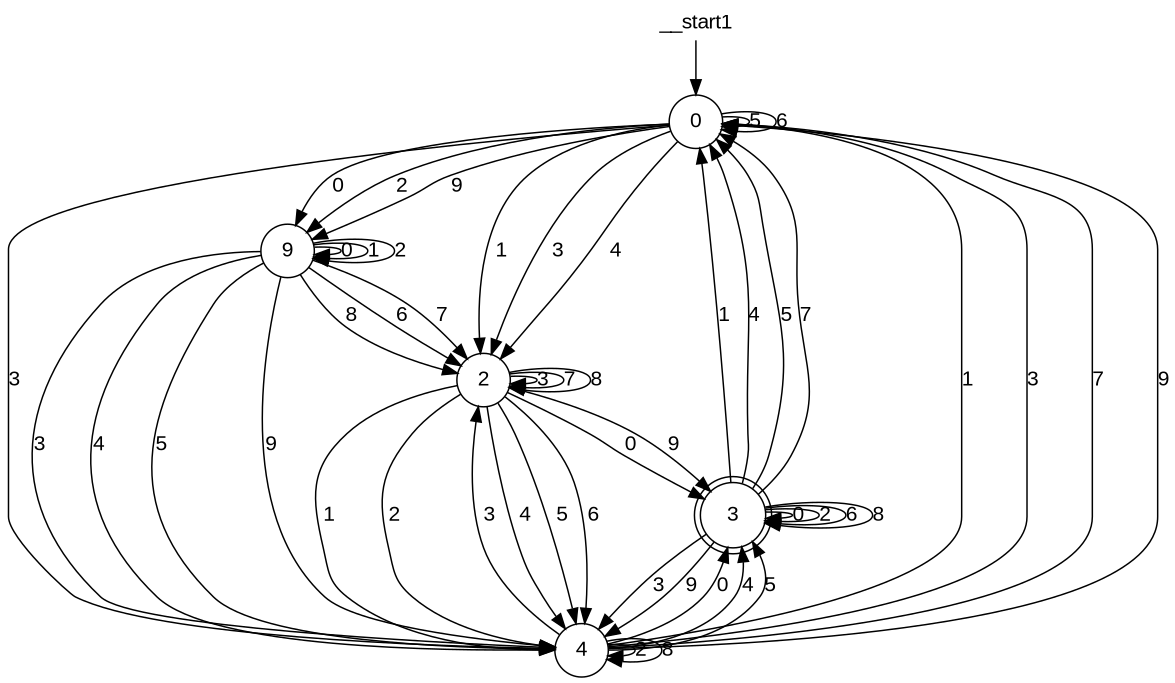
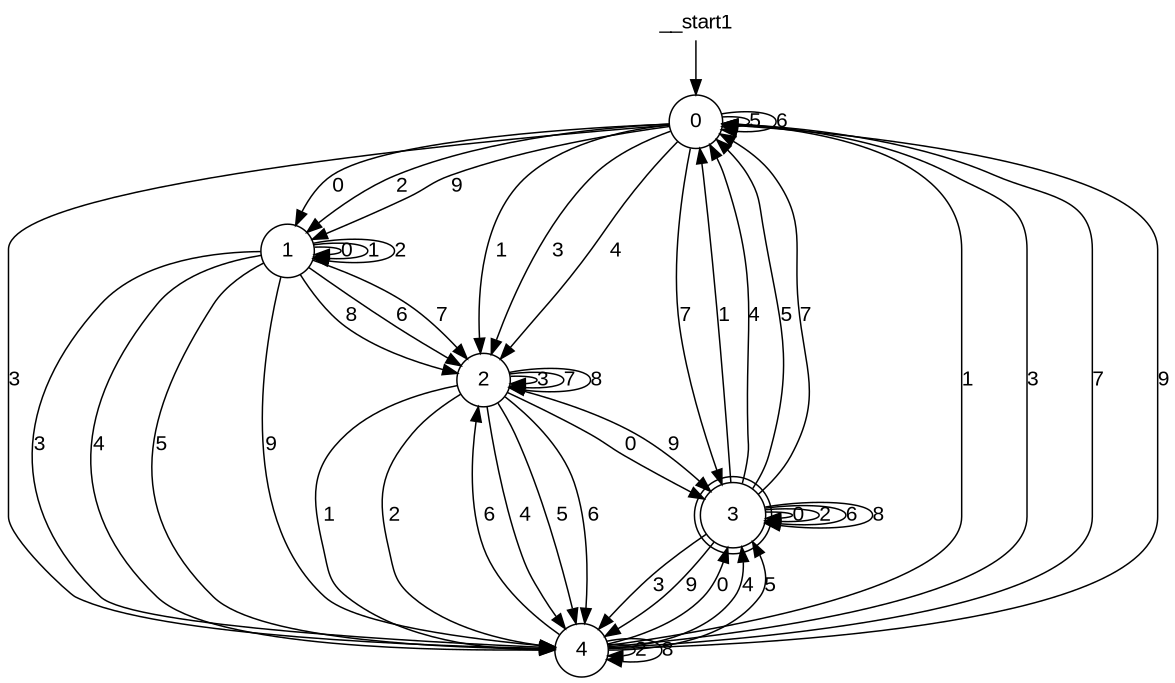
node "9": label "9" -> "1"
edge "0" -> "3": added, label "7"
edge "4" -> "2": label "3" -> "6"
